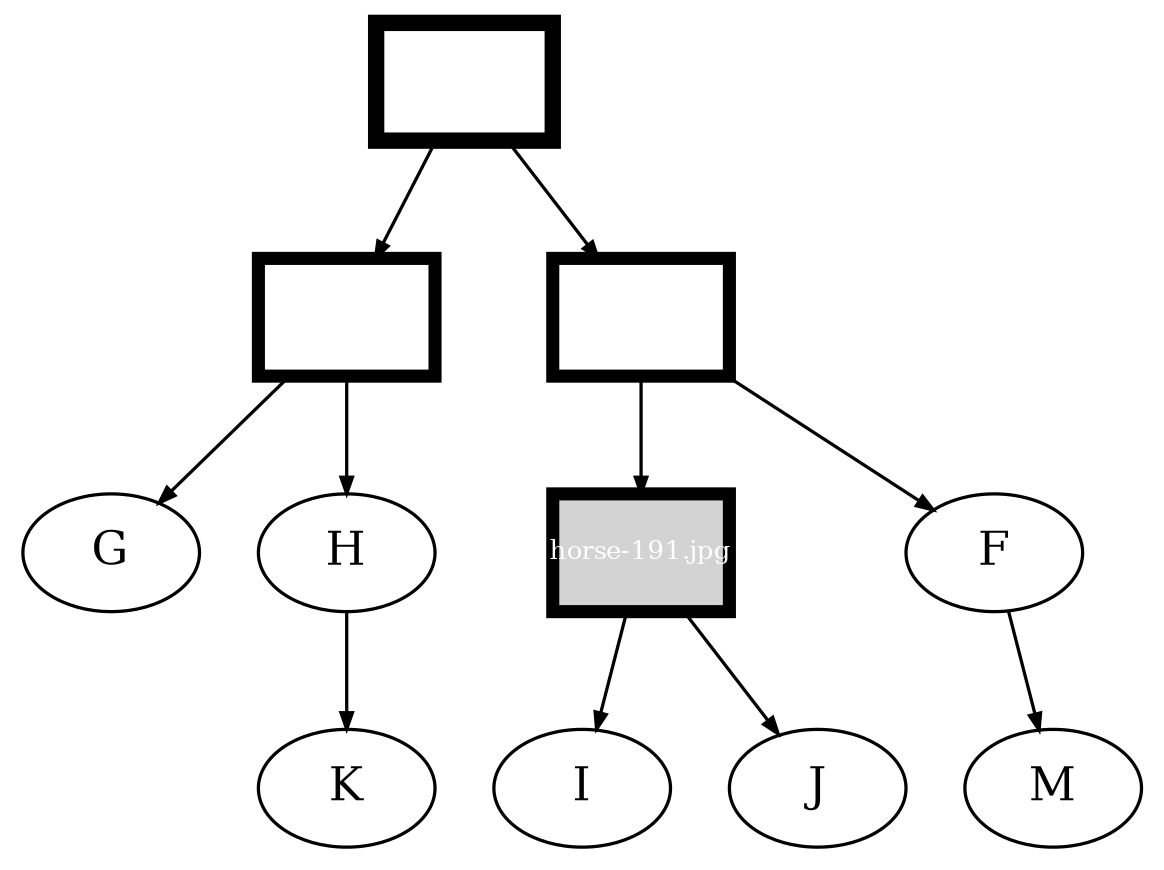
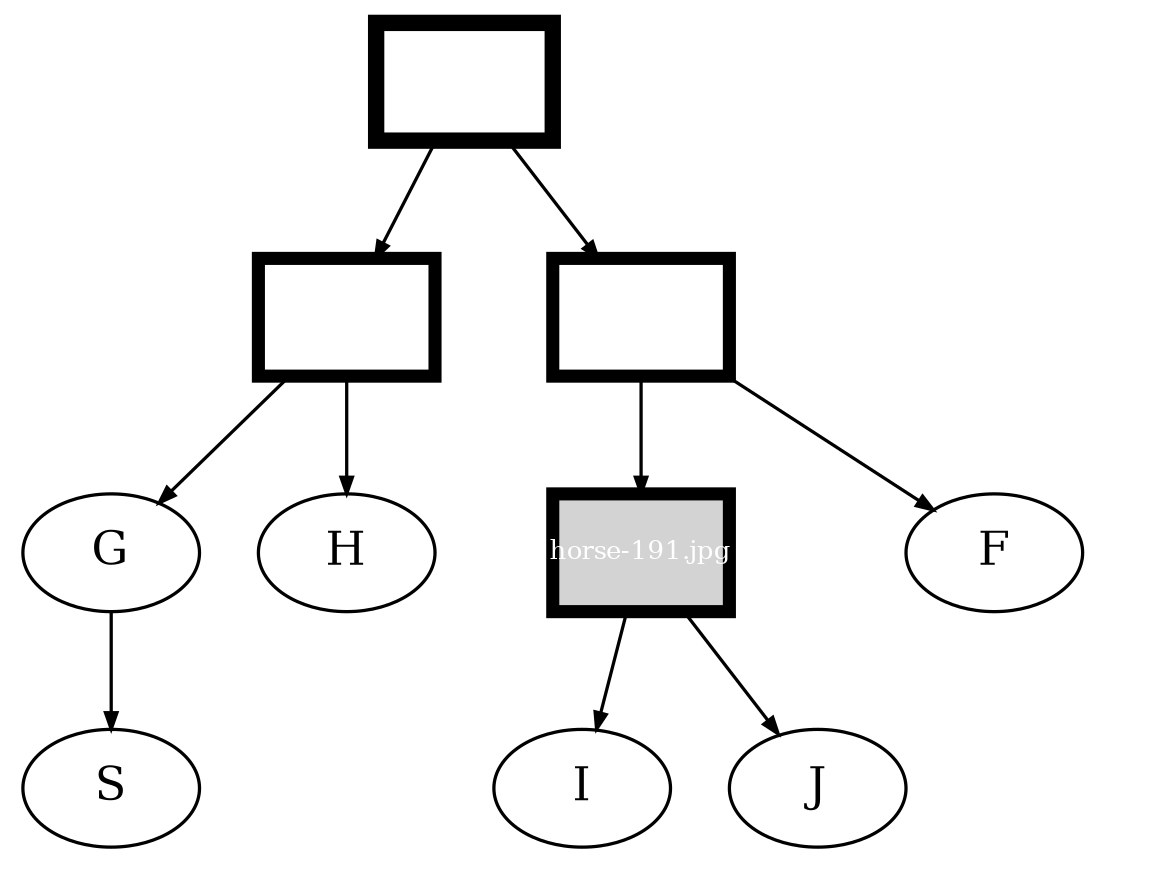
node "S": added
node "K": removed
node "M": removed
